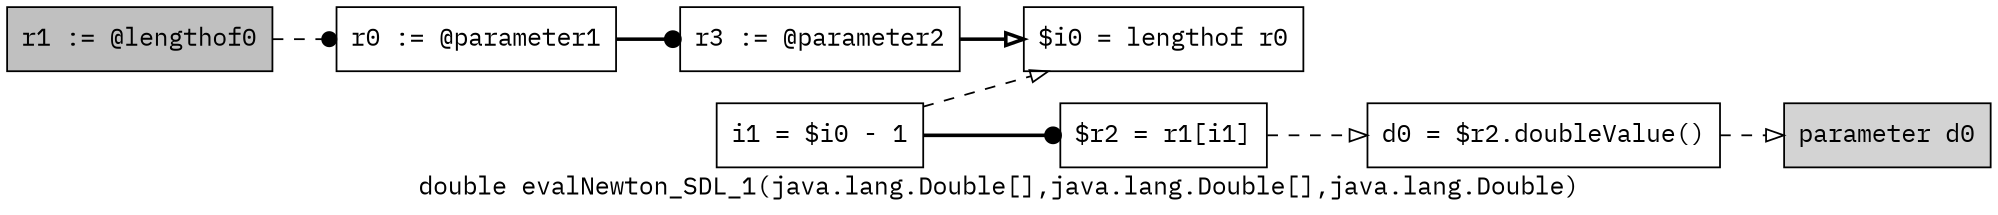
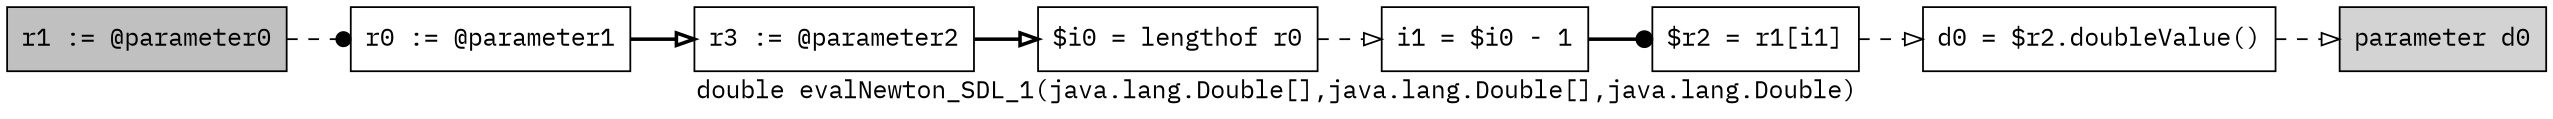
node "r1 := @lengthof0": label "r1 := @lengthof0" -> "r1 := @parameter0"
edge "r0 := @parameter1" -> "r3 := @parameter2": arrowhead dot -> onormal
edge "i1 = $i0 - 1" -> "$i0 = lengthof r0": reversed
